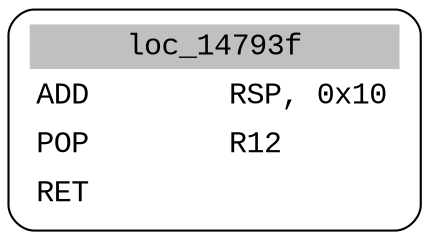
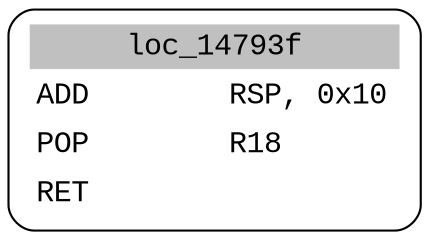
node "loc_14793f": text "POP        R12" -> "POP        R18"
